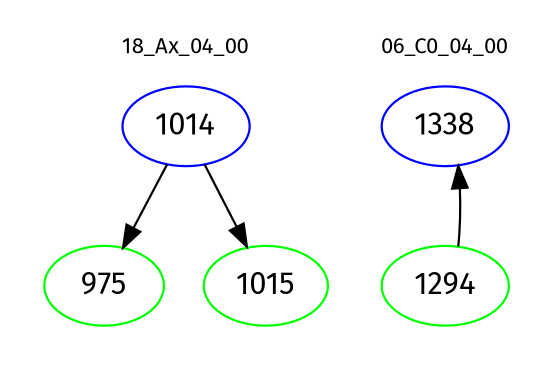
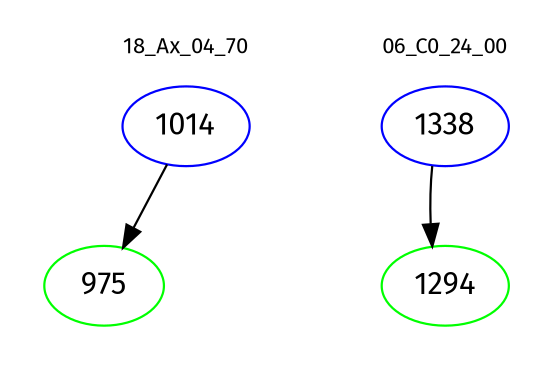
cluster "18_Ax_04_00": label "18_Ax_04_00" -> "18_Ax_04_70"
cluster "06_C0_04_00": label "06_C0_04_00" -> "06_C0_24_00"
edge "1294" -> "1338": reversed
node "1015": removed
